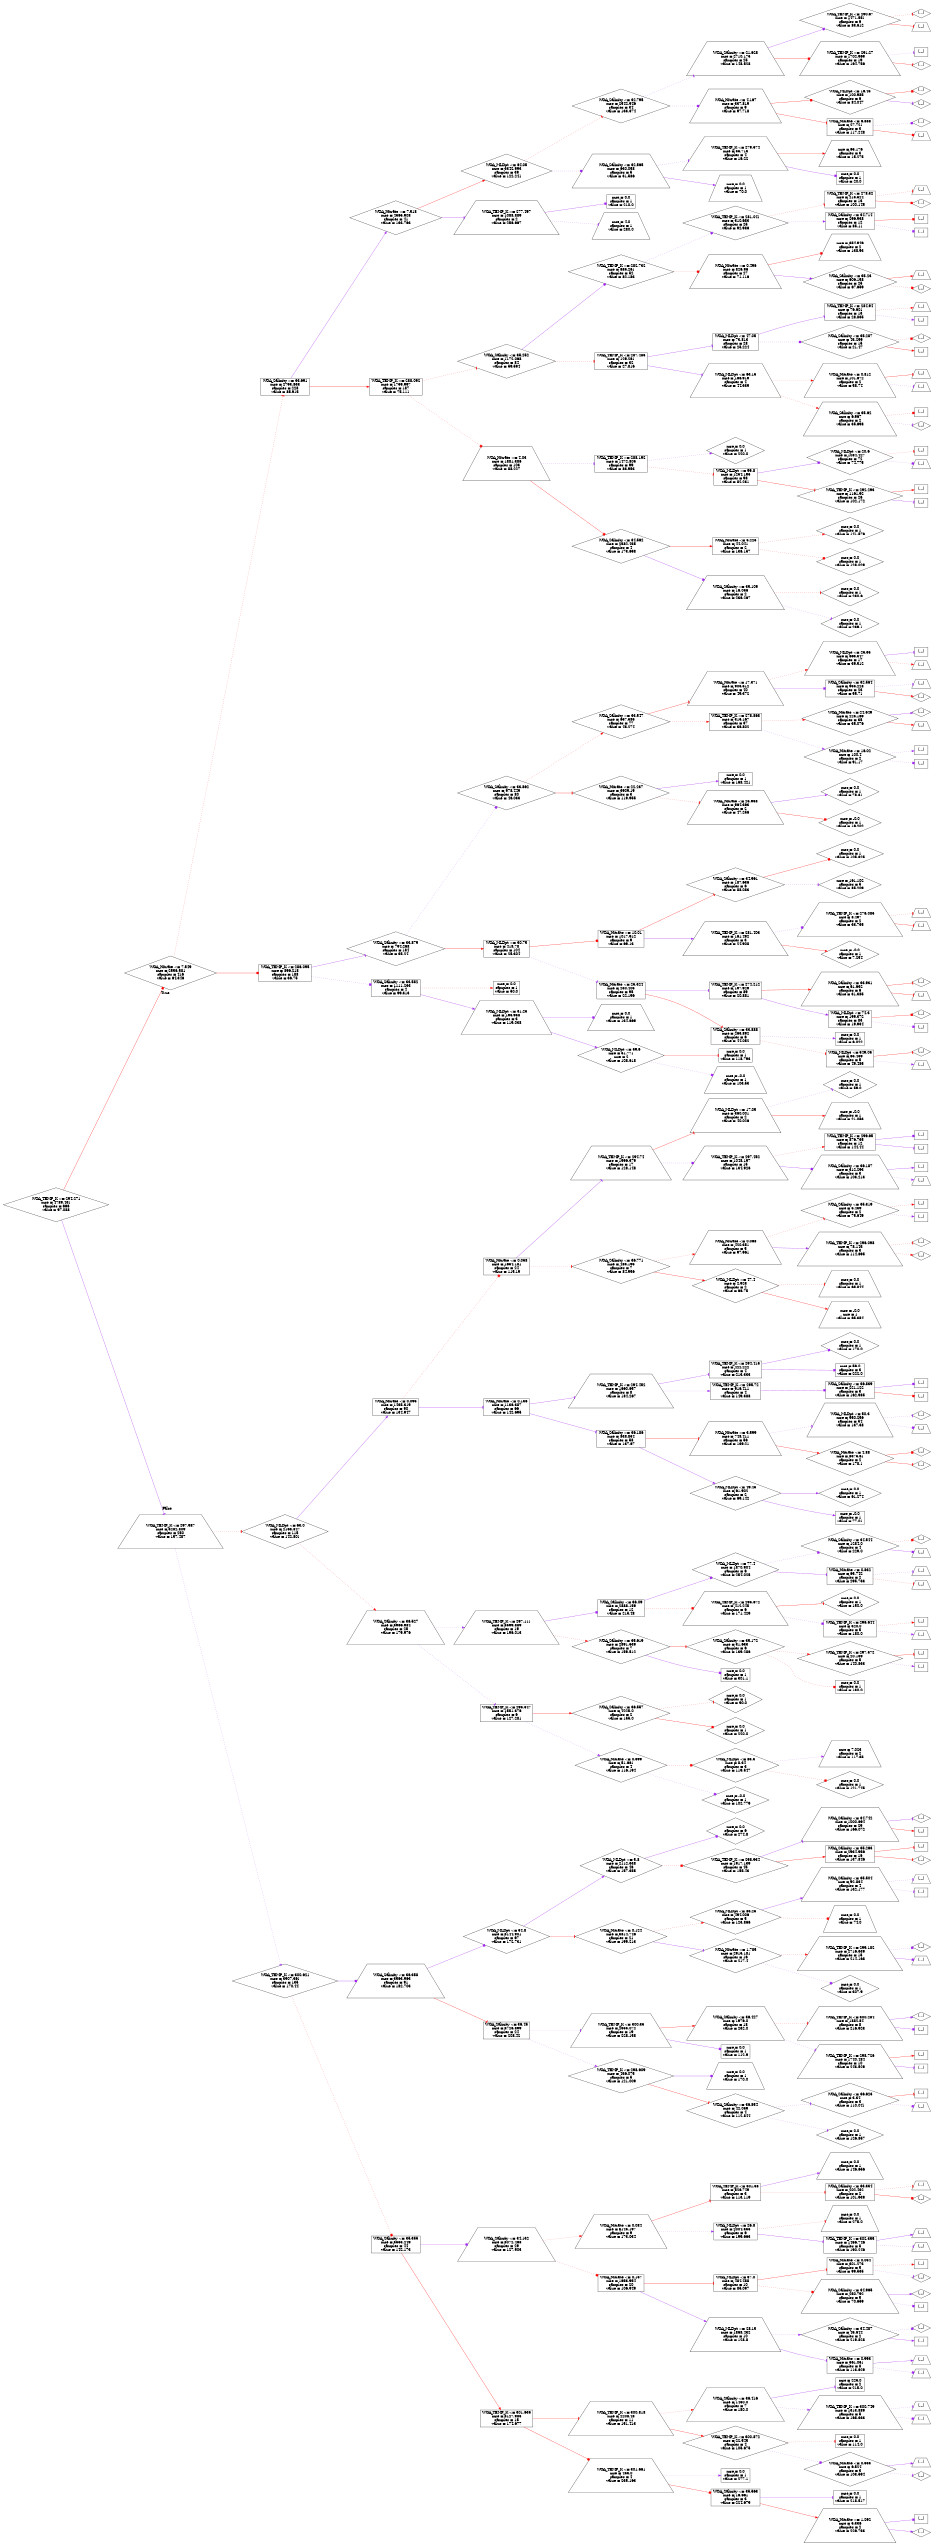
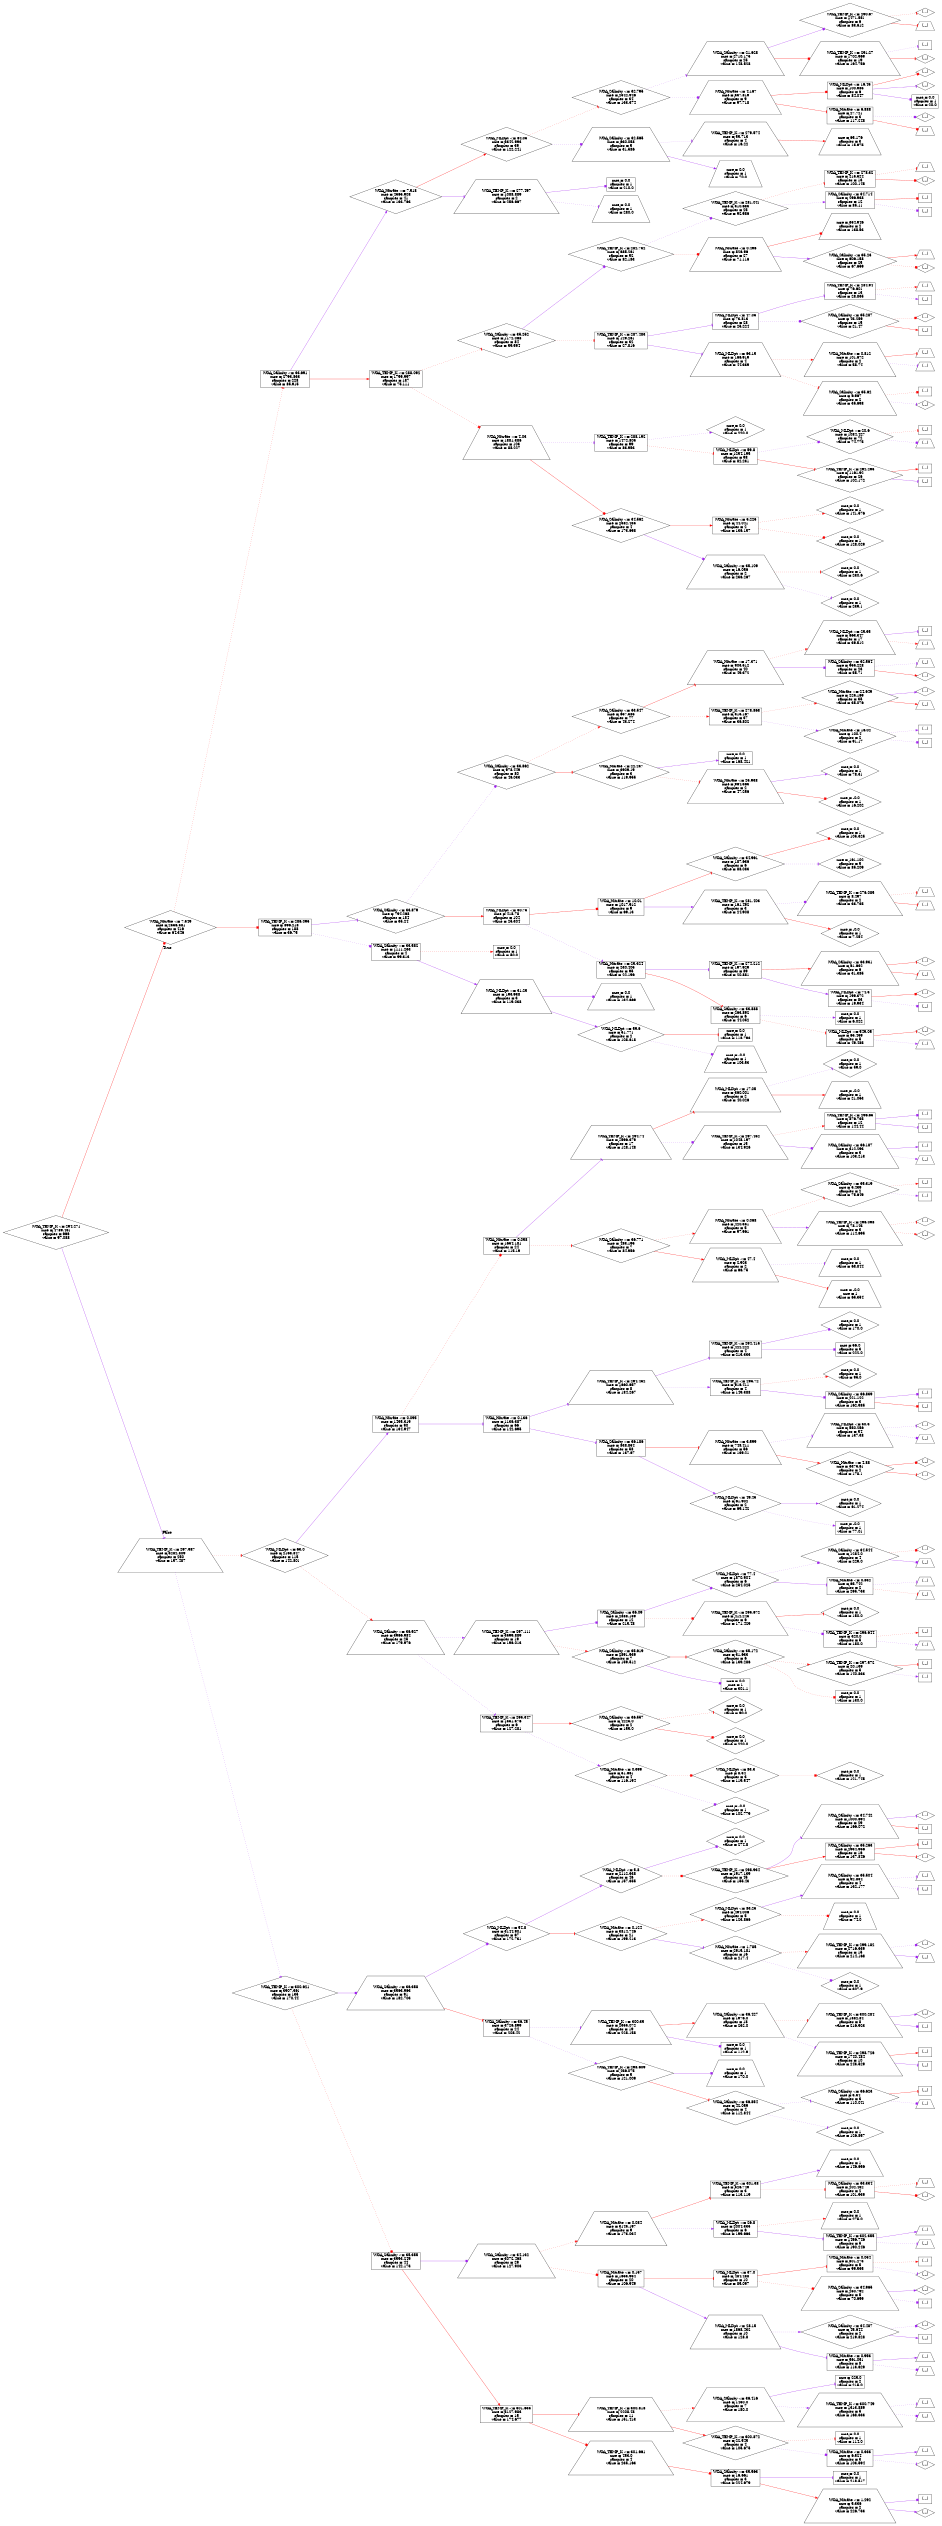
node "WOA_MLDpt <= 16.45 mse = 100.985 samples = 6 value = 84.047": shape diamond -> box
node "mse = 65.176 samples = 3 value = 15.275": label "mse = 65.176 samples = 3 value = 15.275" -> "mse = 65.176 samples = 3 value = 15.975"
edge "WOA_TEMP_K <= 279.574 mse = 55.713 samples = 4 value = 16.22" -> "mse = 0.0 samples = 1 value = 20.0": now "WOA_MLDpt <= 16.45 mse = 100.985 samples = 6 value = 84.047" -> "mse = 0.0 samples = 1 value = 20.0"
node "mse = 4.0 samples = 1 value = 280.0": label "mse = 4.0 samples = 1 value = 280.0" -> "mse = 0.0 samples = 1 value = 280.0"
edge "WOA_MLDpt <= 63.15 mse = 166.919 samples = 4 value = 44.339" -> "WOA_Salinity <= 35.62 mse = 6.967 samples = 2 value = 35.698": arrowhead normal -> tee
edge "WOA_MLDpt <= 59.8 mse = 1254.195 samples = 98 value = 82.231" -> "WOA_MLDpt <= 20.6 mse = 1084.427 samples = 72 value = 74.775": style solid -> dotted
node "WOA_MLDpt <= 59.6 mse = 51.771 mse = 2 value = 108.618": label "WOA_MLDpt <= 59.6 mse = 51.771 mse = 2 value = 108.618" -> "WOA_MLDpt <= 59.6 mse = 51.771 samples = 2 value = 108.618"
edge "WOA_MLDpt <= 47.4 mse = 2.923 samples = 2 value = 66.75" -> "mse = 0.0 samples = 1 value = 68.844": color red -> purple
node "WOA_MLDpt <= 47.4 mse = 2.923 samples = 2 value = 66.75": shape diamond -> trapezium
edge "WOA_MLDpt <= 47.4 mse = 2.923 samples = 2 value = 66.75" -> "mse = -0.0 mse = 1 value = 65.354": arrowhead normal -> tee
node "mse = 0.0 samples = 1 value = 95.0": added
edge "WOA_MLDpt <= 49.45 mse = 61.902 samples = 2 value = 69.142" -> "mse = -0.0 samples = 1 value = 77.01": style solid -> dotted
node "mse = 0.0 samples = 1 value = 301.1": label "mse = 0.0 samples = 1 value = 301.1" -> "mse = 0.0 mse = 1 value = 301.1"
node "mse = 7.023 samples = 2 value = 117.35": removed
node "mse = 0.0 samples = 6 value = 274.8": label "mse = 0.0 samples = 6 value = 274.8" -> "mse = 0.0 samples = 1 value = 274.8"
edge "WOA_MLDpt <= 26.8 mse = 2004.335 samples = 6 value = 199.663" -> "mse = 0.0 samples = 1 value = 275.0": arrowhead tee -> normal
node "WOA_Nitrate <= 0.333 mse = 6.524 samples = 3 value = 103.594": shape diamond -> box
node "mse = 0.0 samples = 1 value = 277.1": removed
